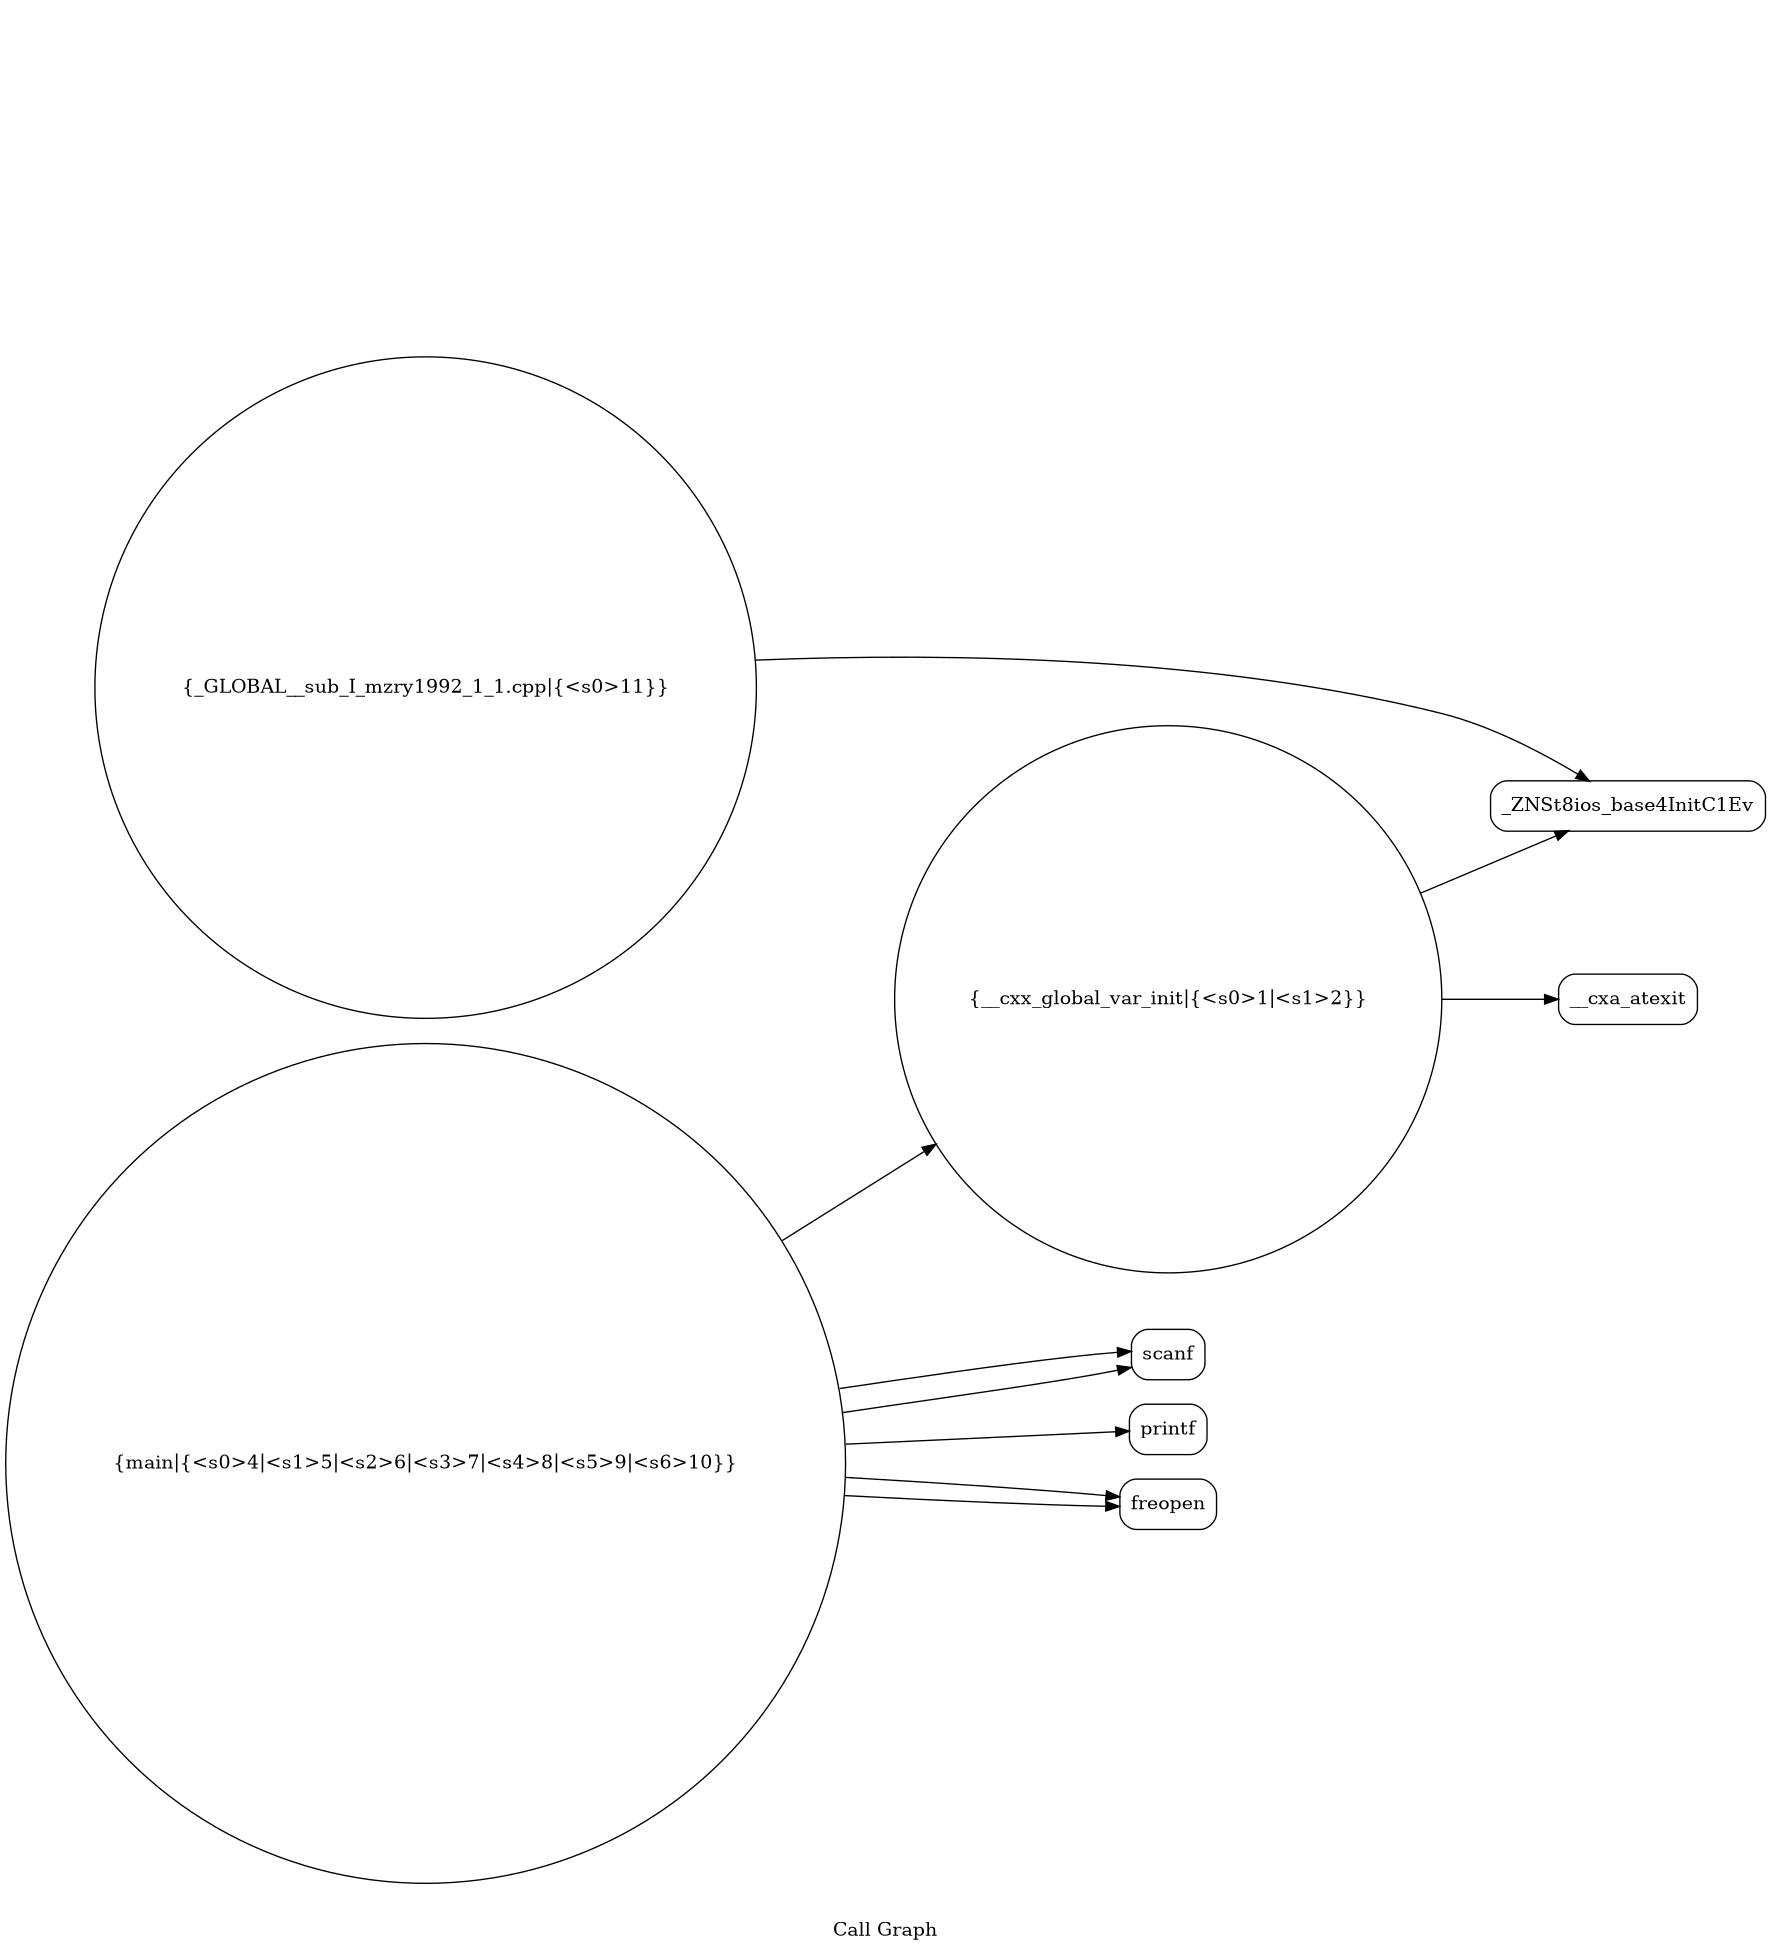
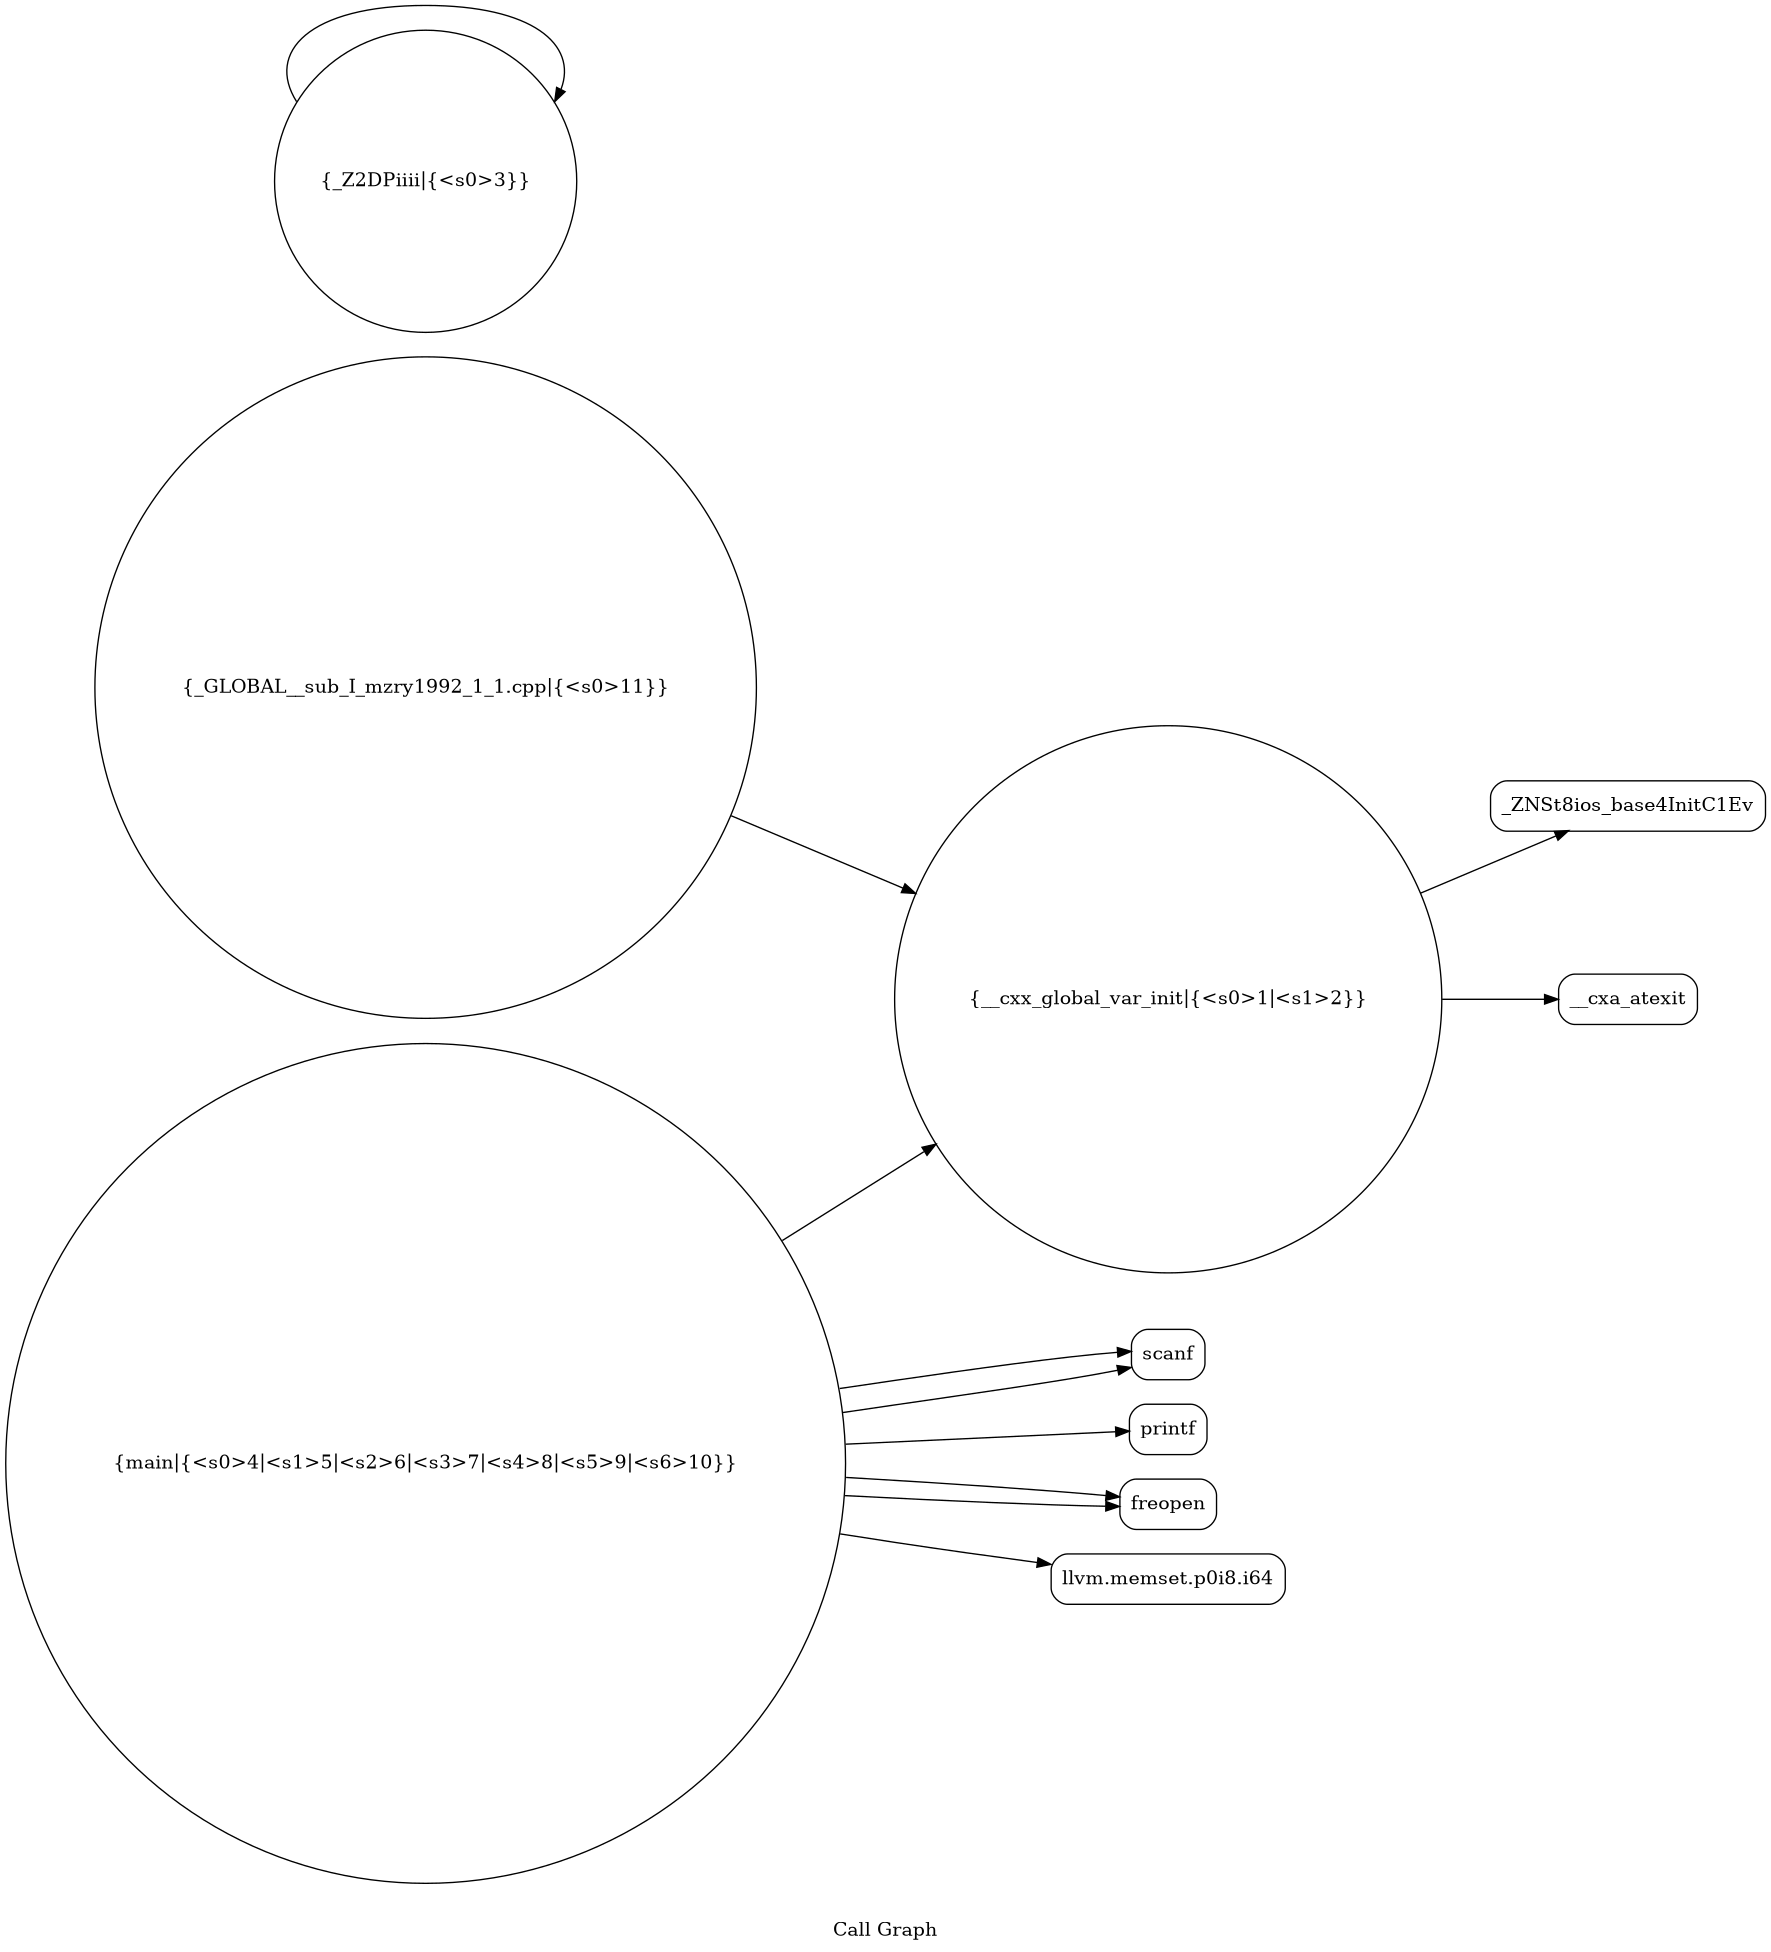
node "{_Z2DPiiii|{<s0>3}}": added
edge "{_GLOBAL__sub_I_mzry1992_1_1.cpp|{<s0>11}}" -> "_ZNSt8ios_base4InitC1Ev": now "{_GLOBAL__sub_I_mzry1992_1_1.cpp|{<s0>11}}" -> "{__cxx_global_var_init|{<s0>1|<s1>2}}"
node "llvm.memset.p0i8.i64": added
